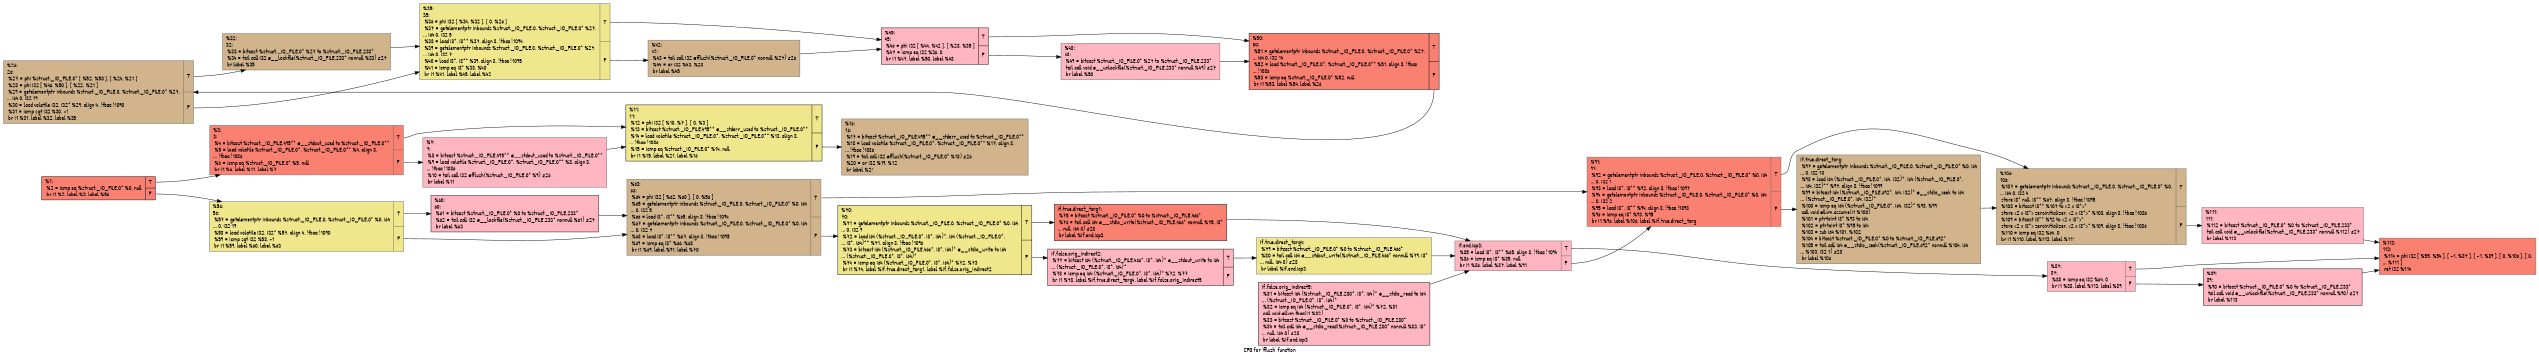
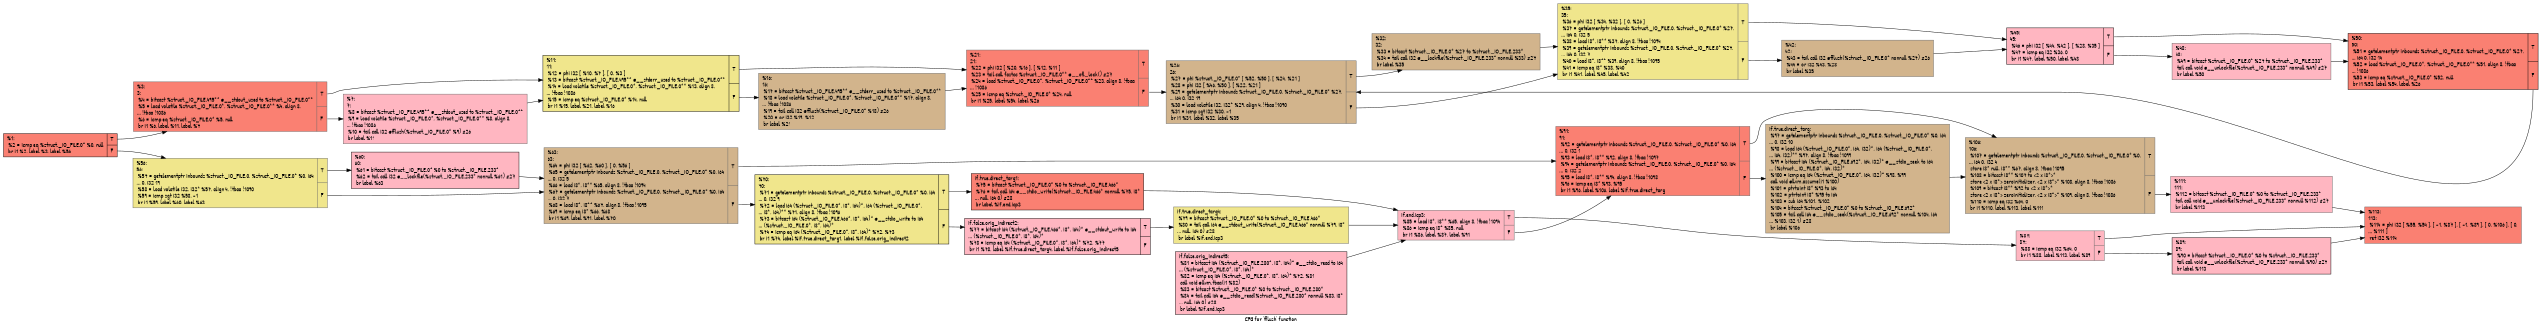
node "%42:": text "br label %45" -> "br label %35"
node "%21:": added
